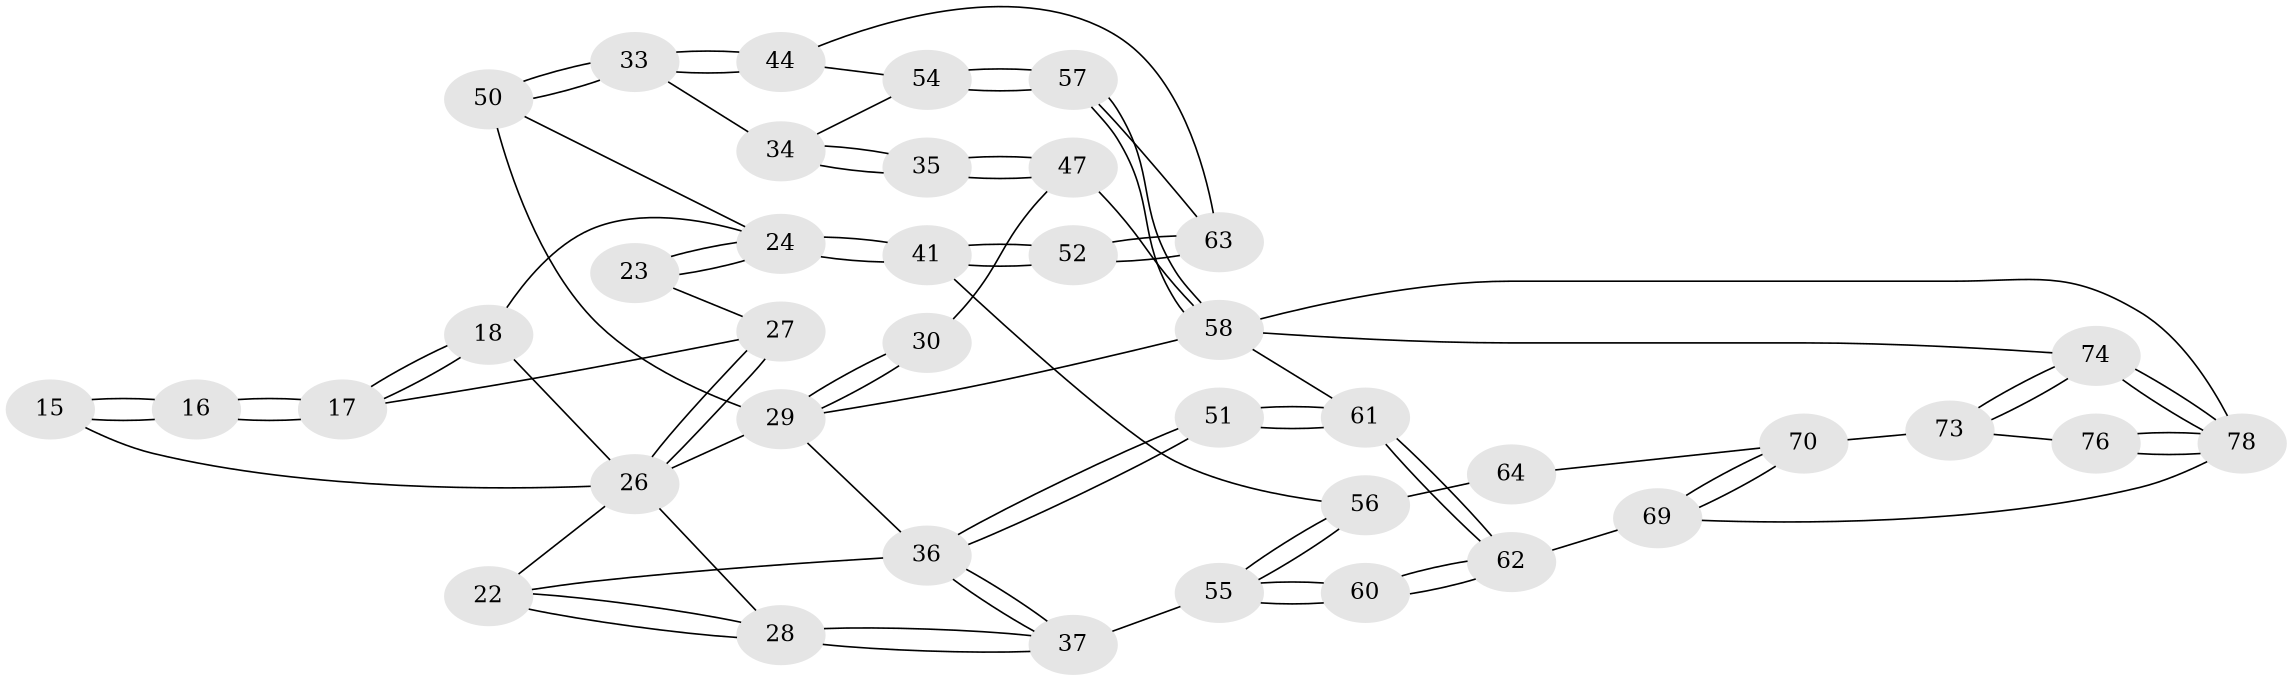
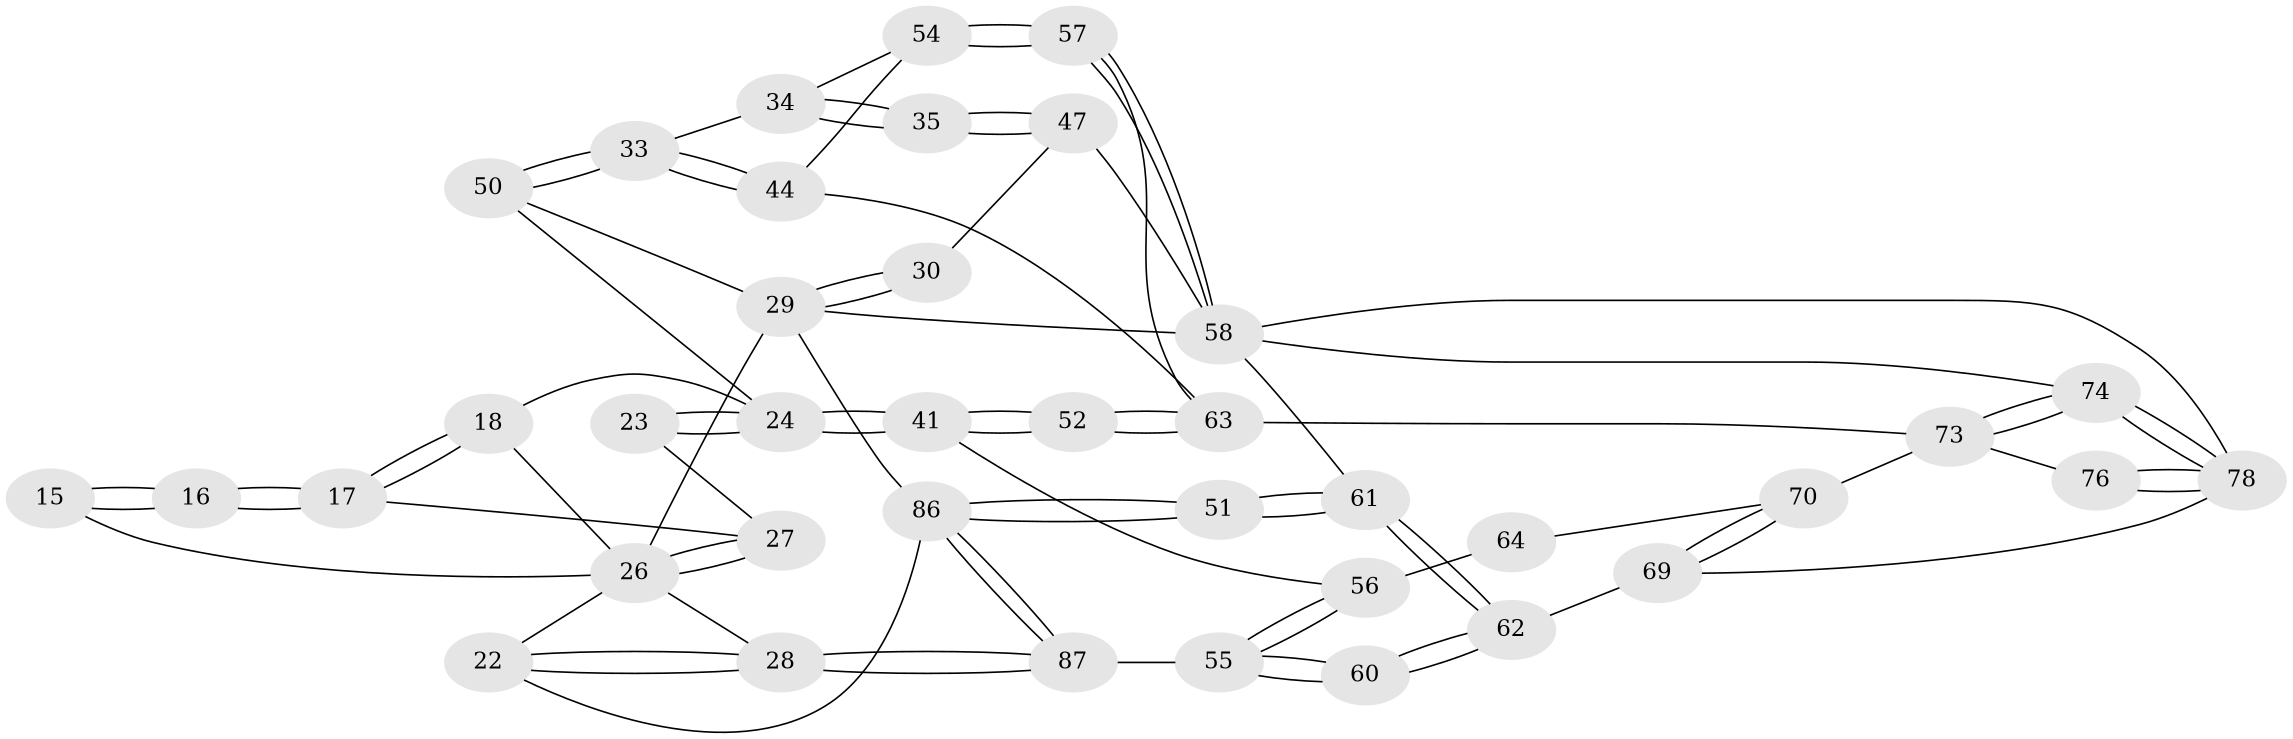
edge "63" -- "73": added
node "36": label "36" -> "86"
node "37": label "37" -> "87"
